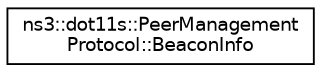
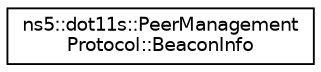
node "ns3::dot11s::PeerManagement Protocol::BeaconInfo": label "ns3::dot11s::PeerManagement Protocol::BeaconInfo" -> "ns5::dot11s::PeerManagement Protocol::BeaconInfo"
